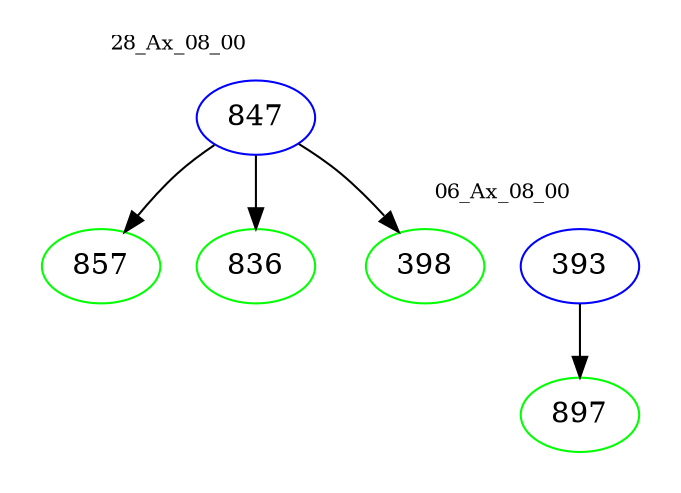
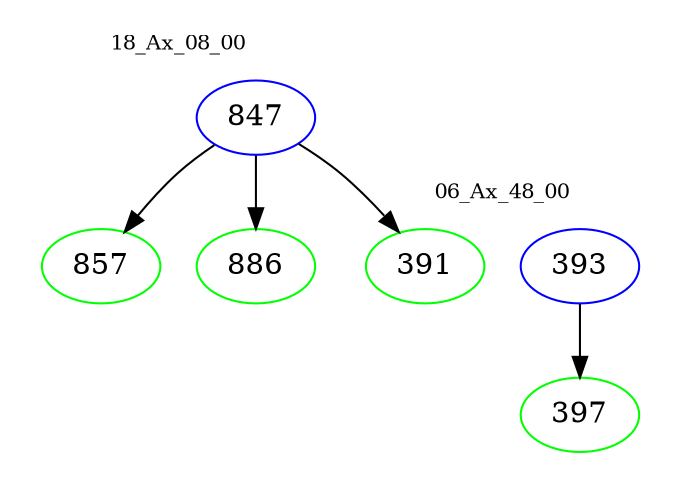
cluster "28_Ax_08_00": label "28_Ax_08_00" -> "18_Ax_08_00"
cluster "06_Ax_08_00": label "06_Ax_08_00" -> "06_Ax_48_00"
node "836": label "836" -> "886"
node "398": label "398" -> "391"
node "897": label "897" -> "397"
